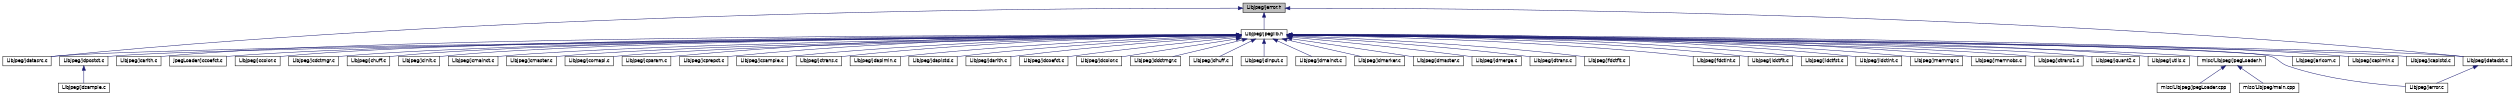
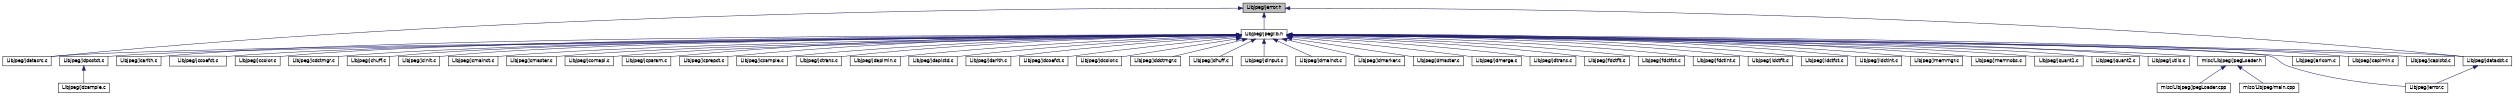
node "JpegLoader/jccoefct.c": label "JpegLoader/jccoefct.c" -> "LibJpeg/jccoefct.c"
node "LibJpeg/jfdctfst.c": added
node "LibJpeg/jdtrans1.c": label "LibJpeg/jdtrans1.c" -> "LibJpeg/jquant1.c"
